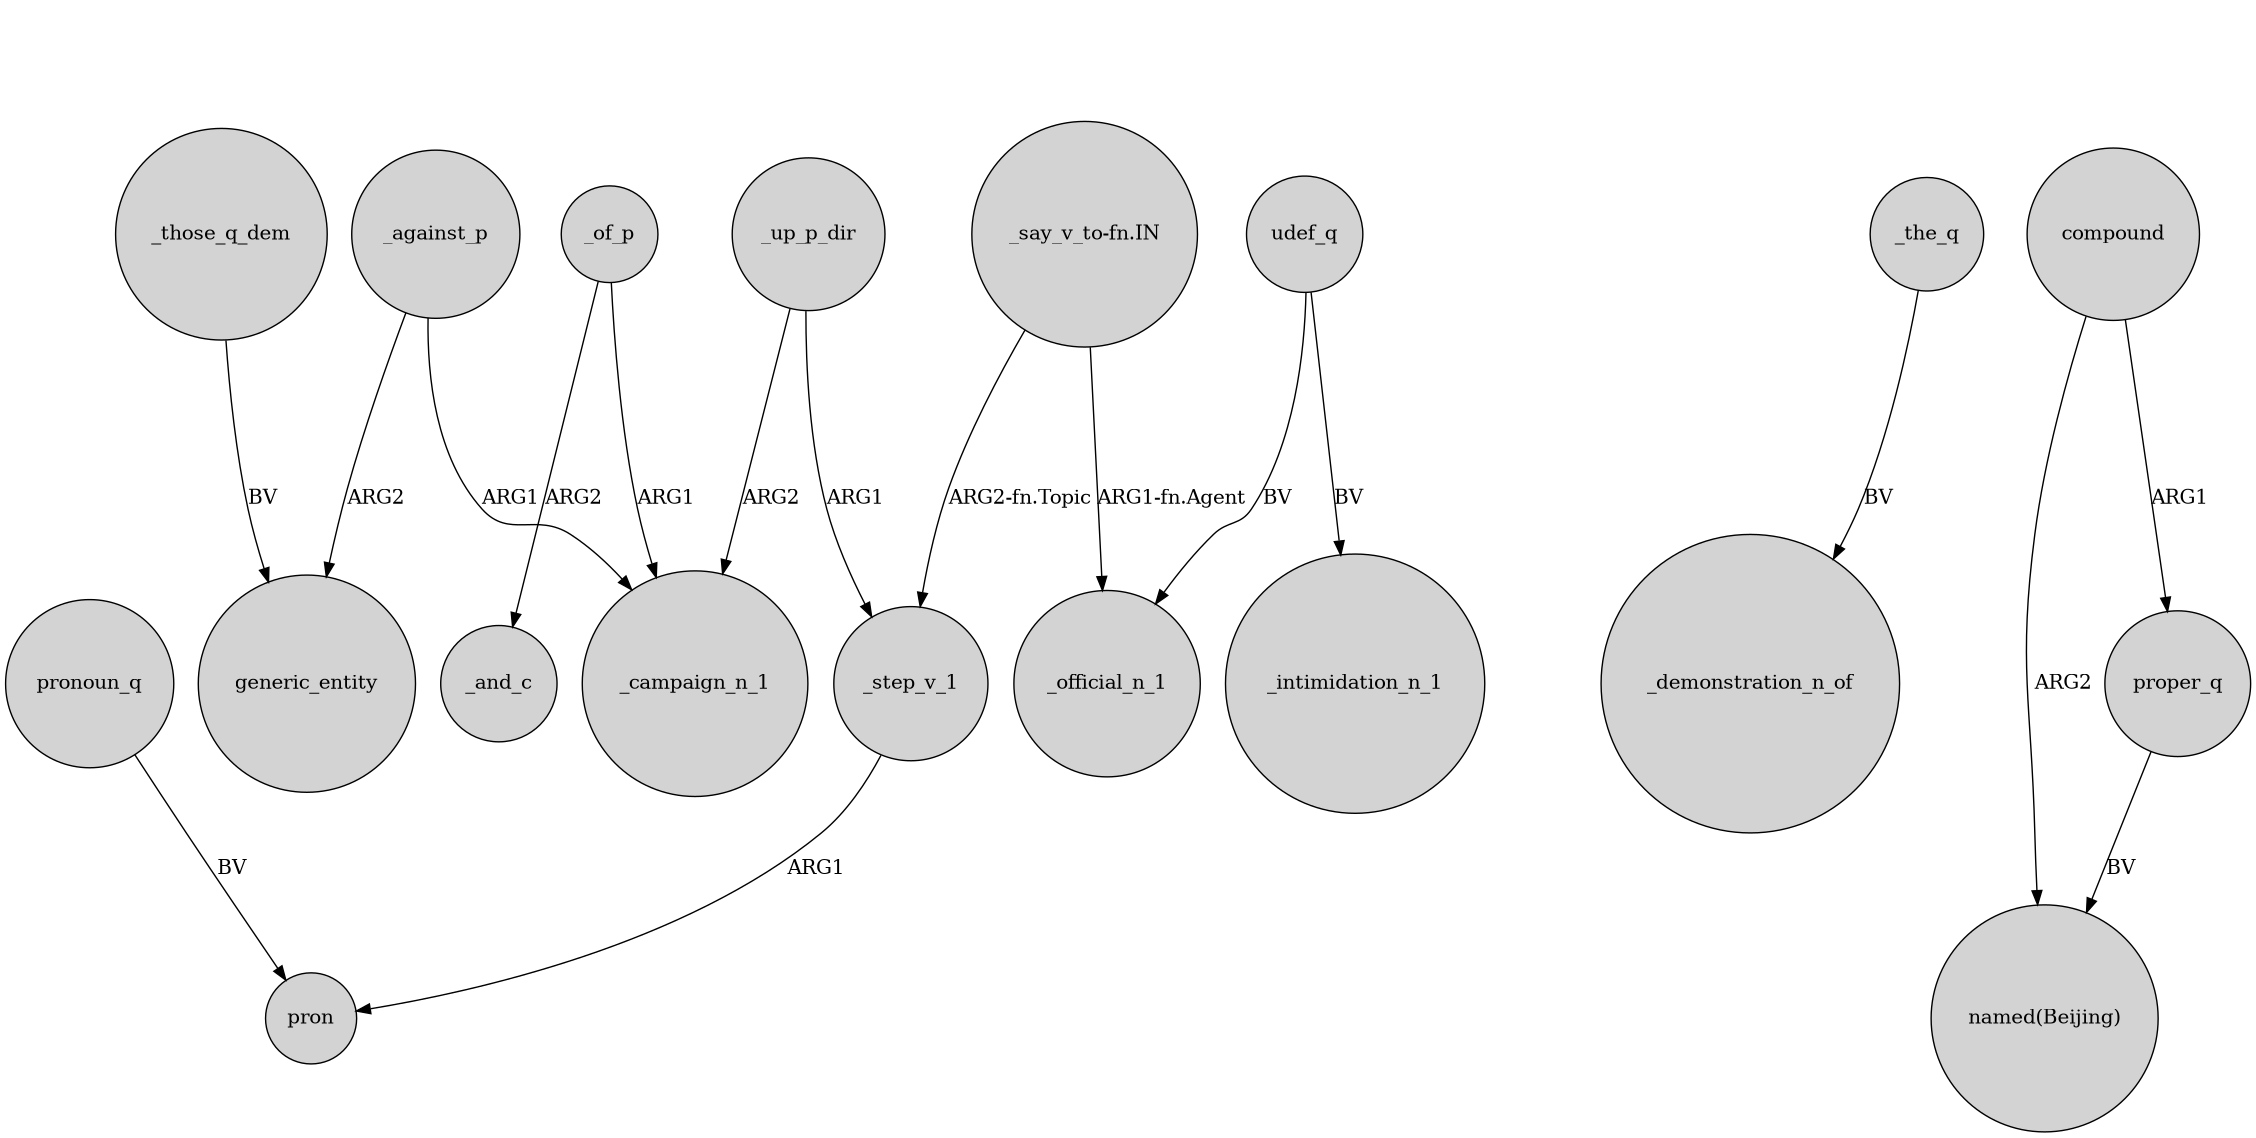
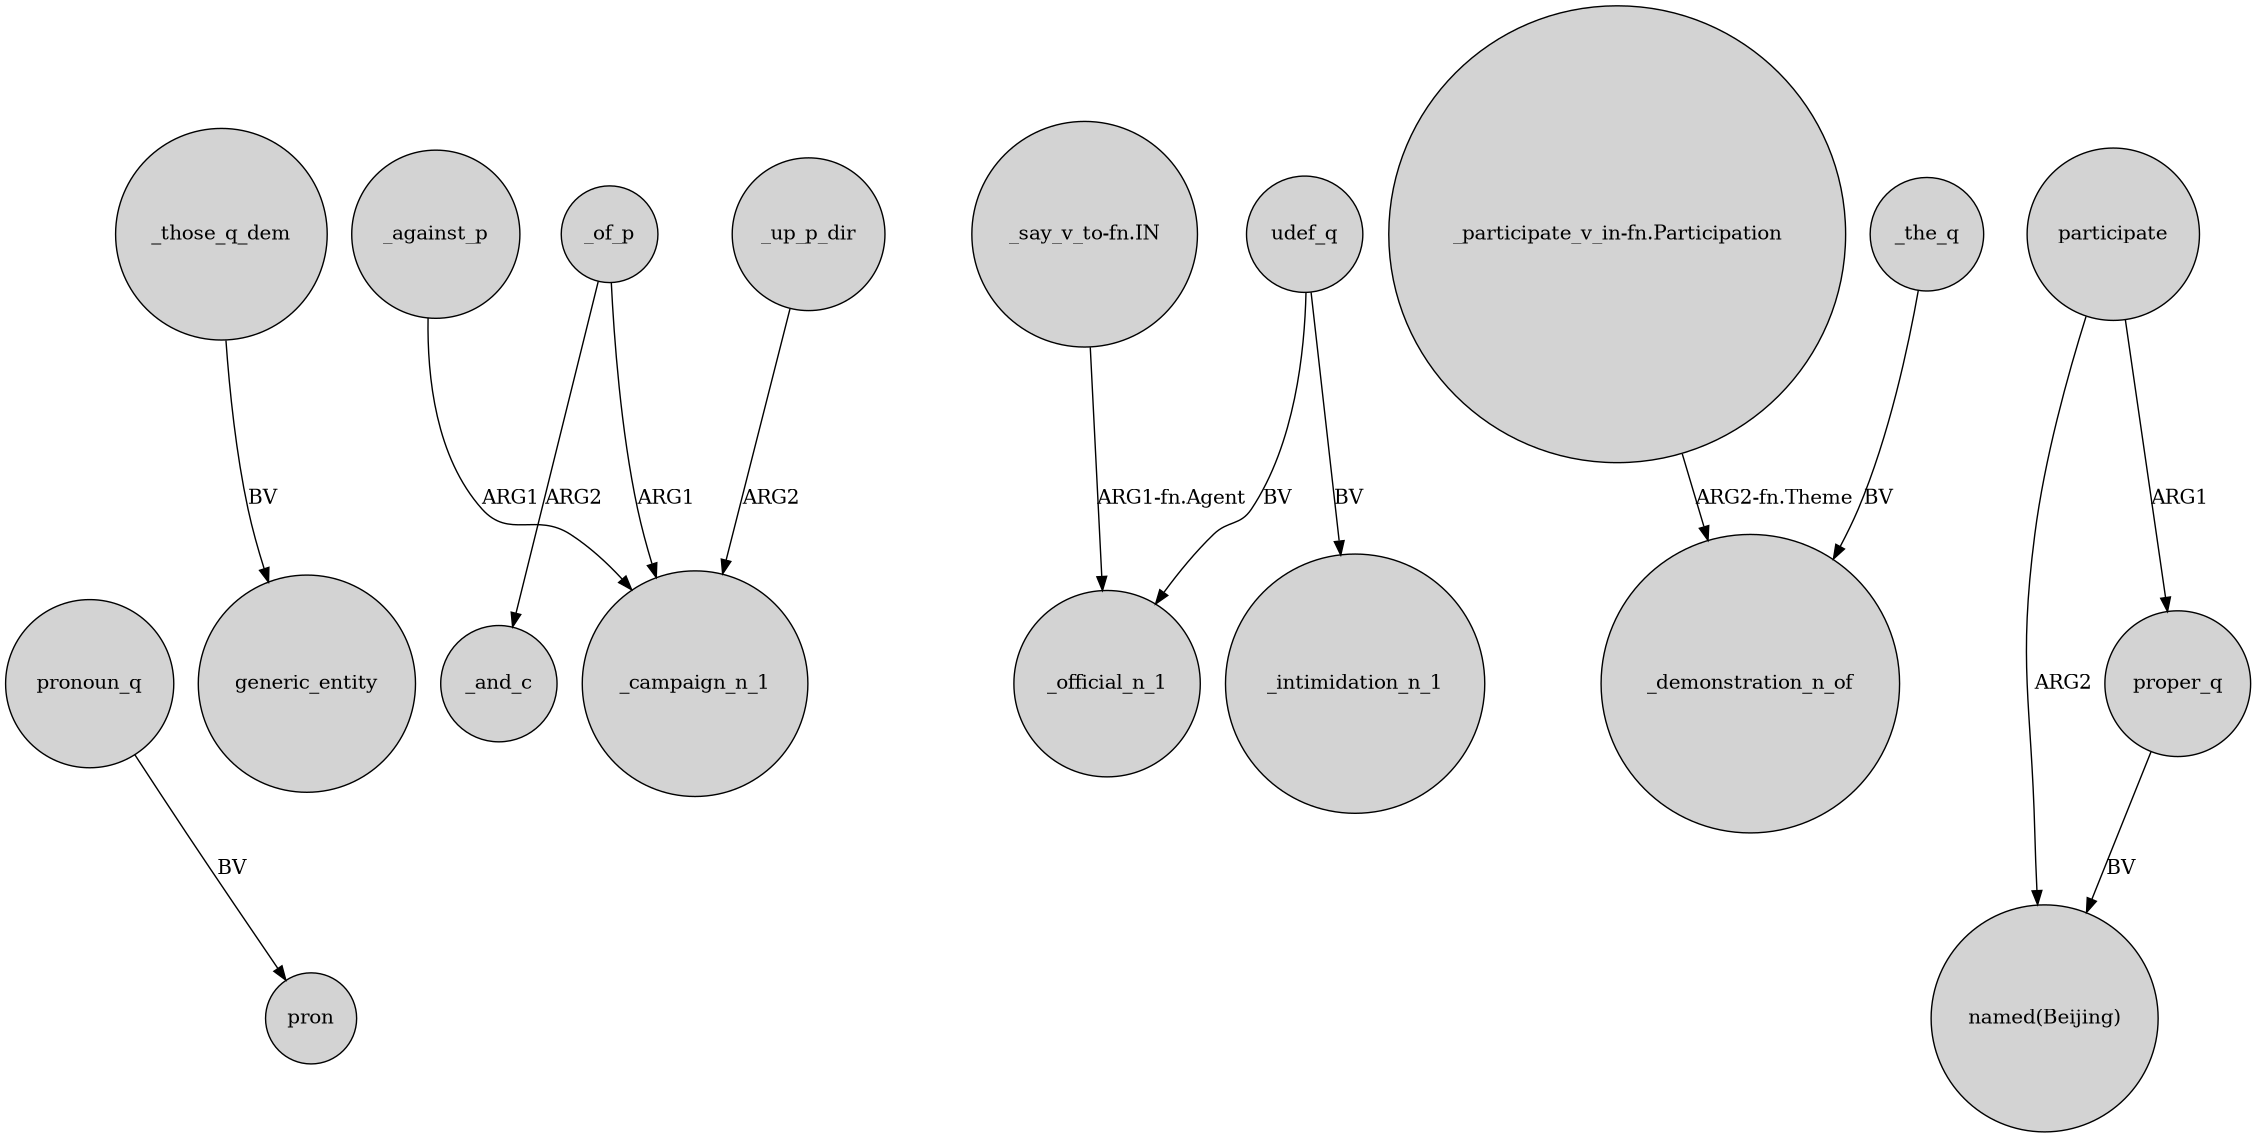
node "_participate_v_in-fn.Participation": added
node "compound": label "compound" -> "participate"
edge "_against_p" -> "generic_entity": removed, label "ARG2"
node "_step_v_1": removed
